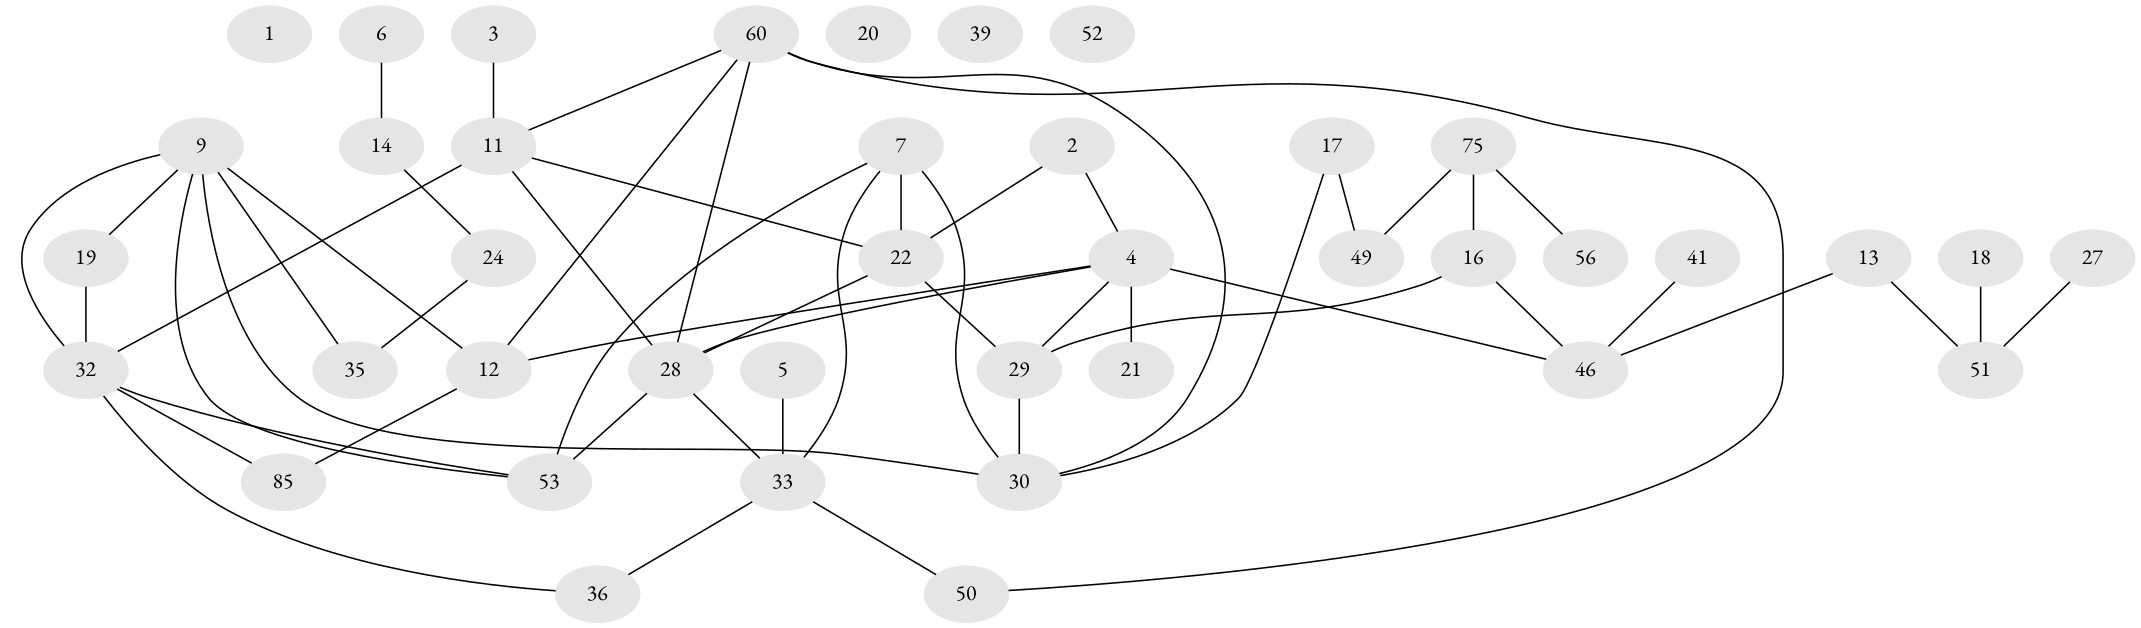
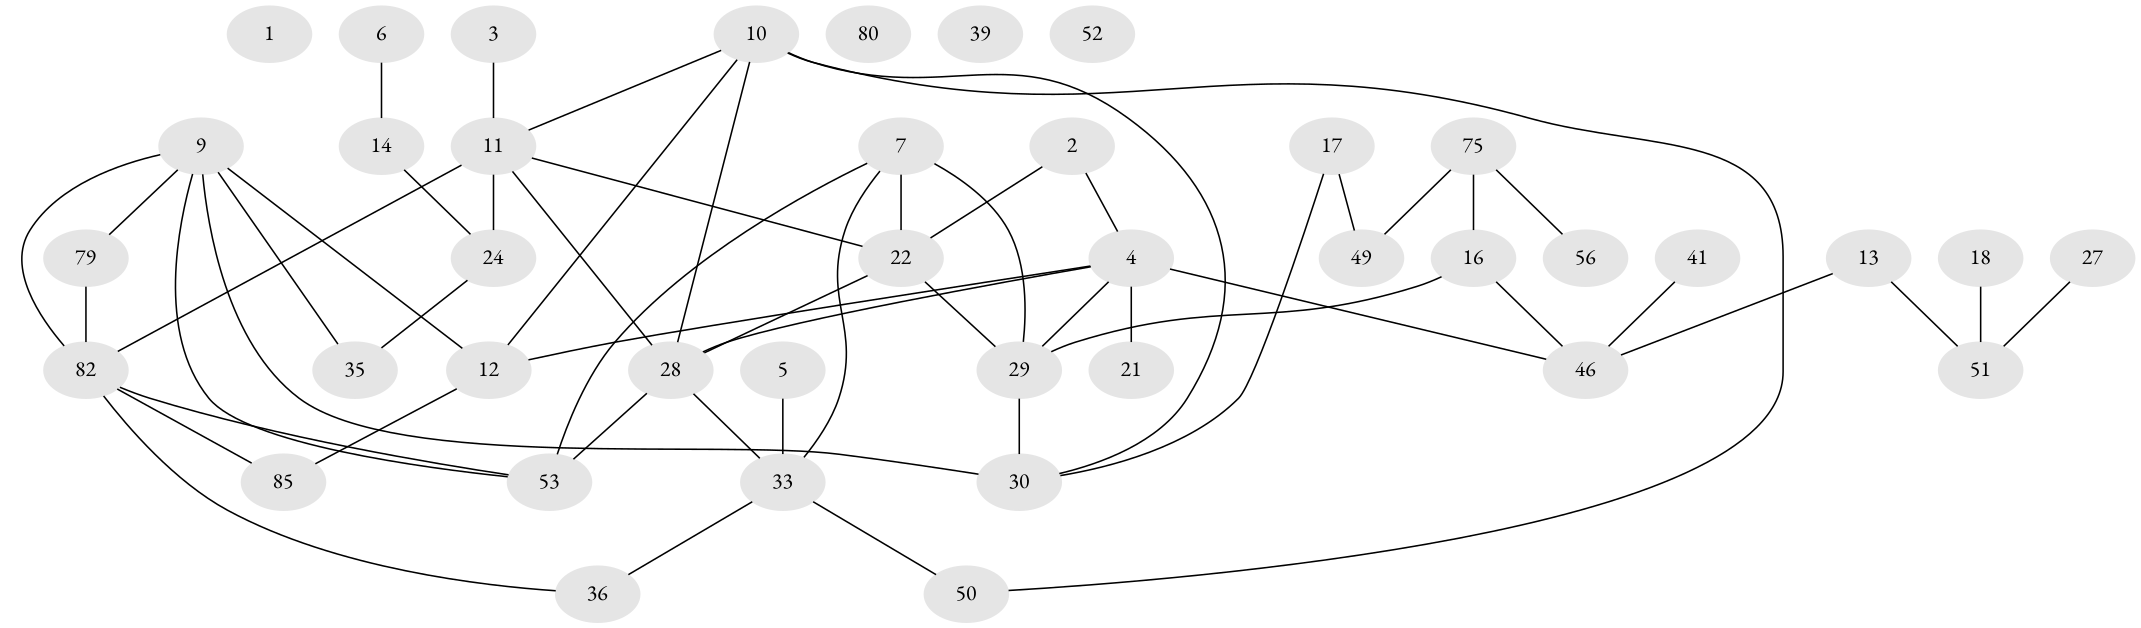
node "60": label "60" -> "10"
node "20": label "20" -> "80"
edge "11" -- "24": added
node "19": label "19" -> "79"
edge "7" -- "30": now "7" -- "29"
node "32": label "32" -> "82"
